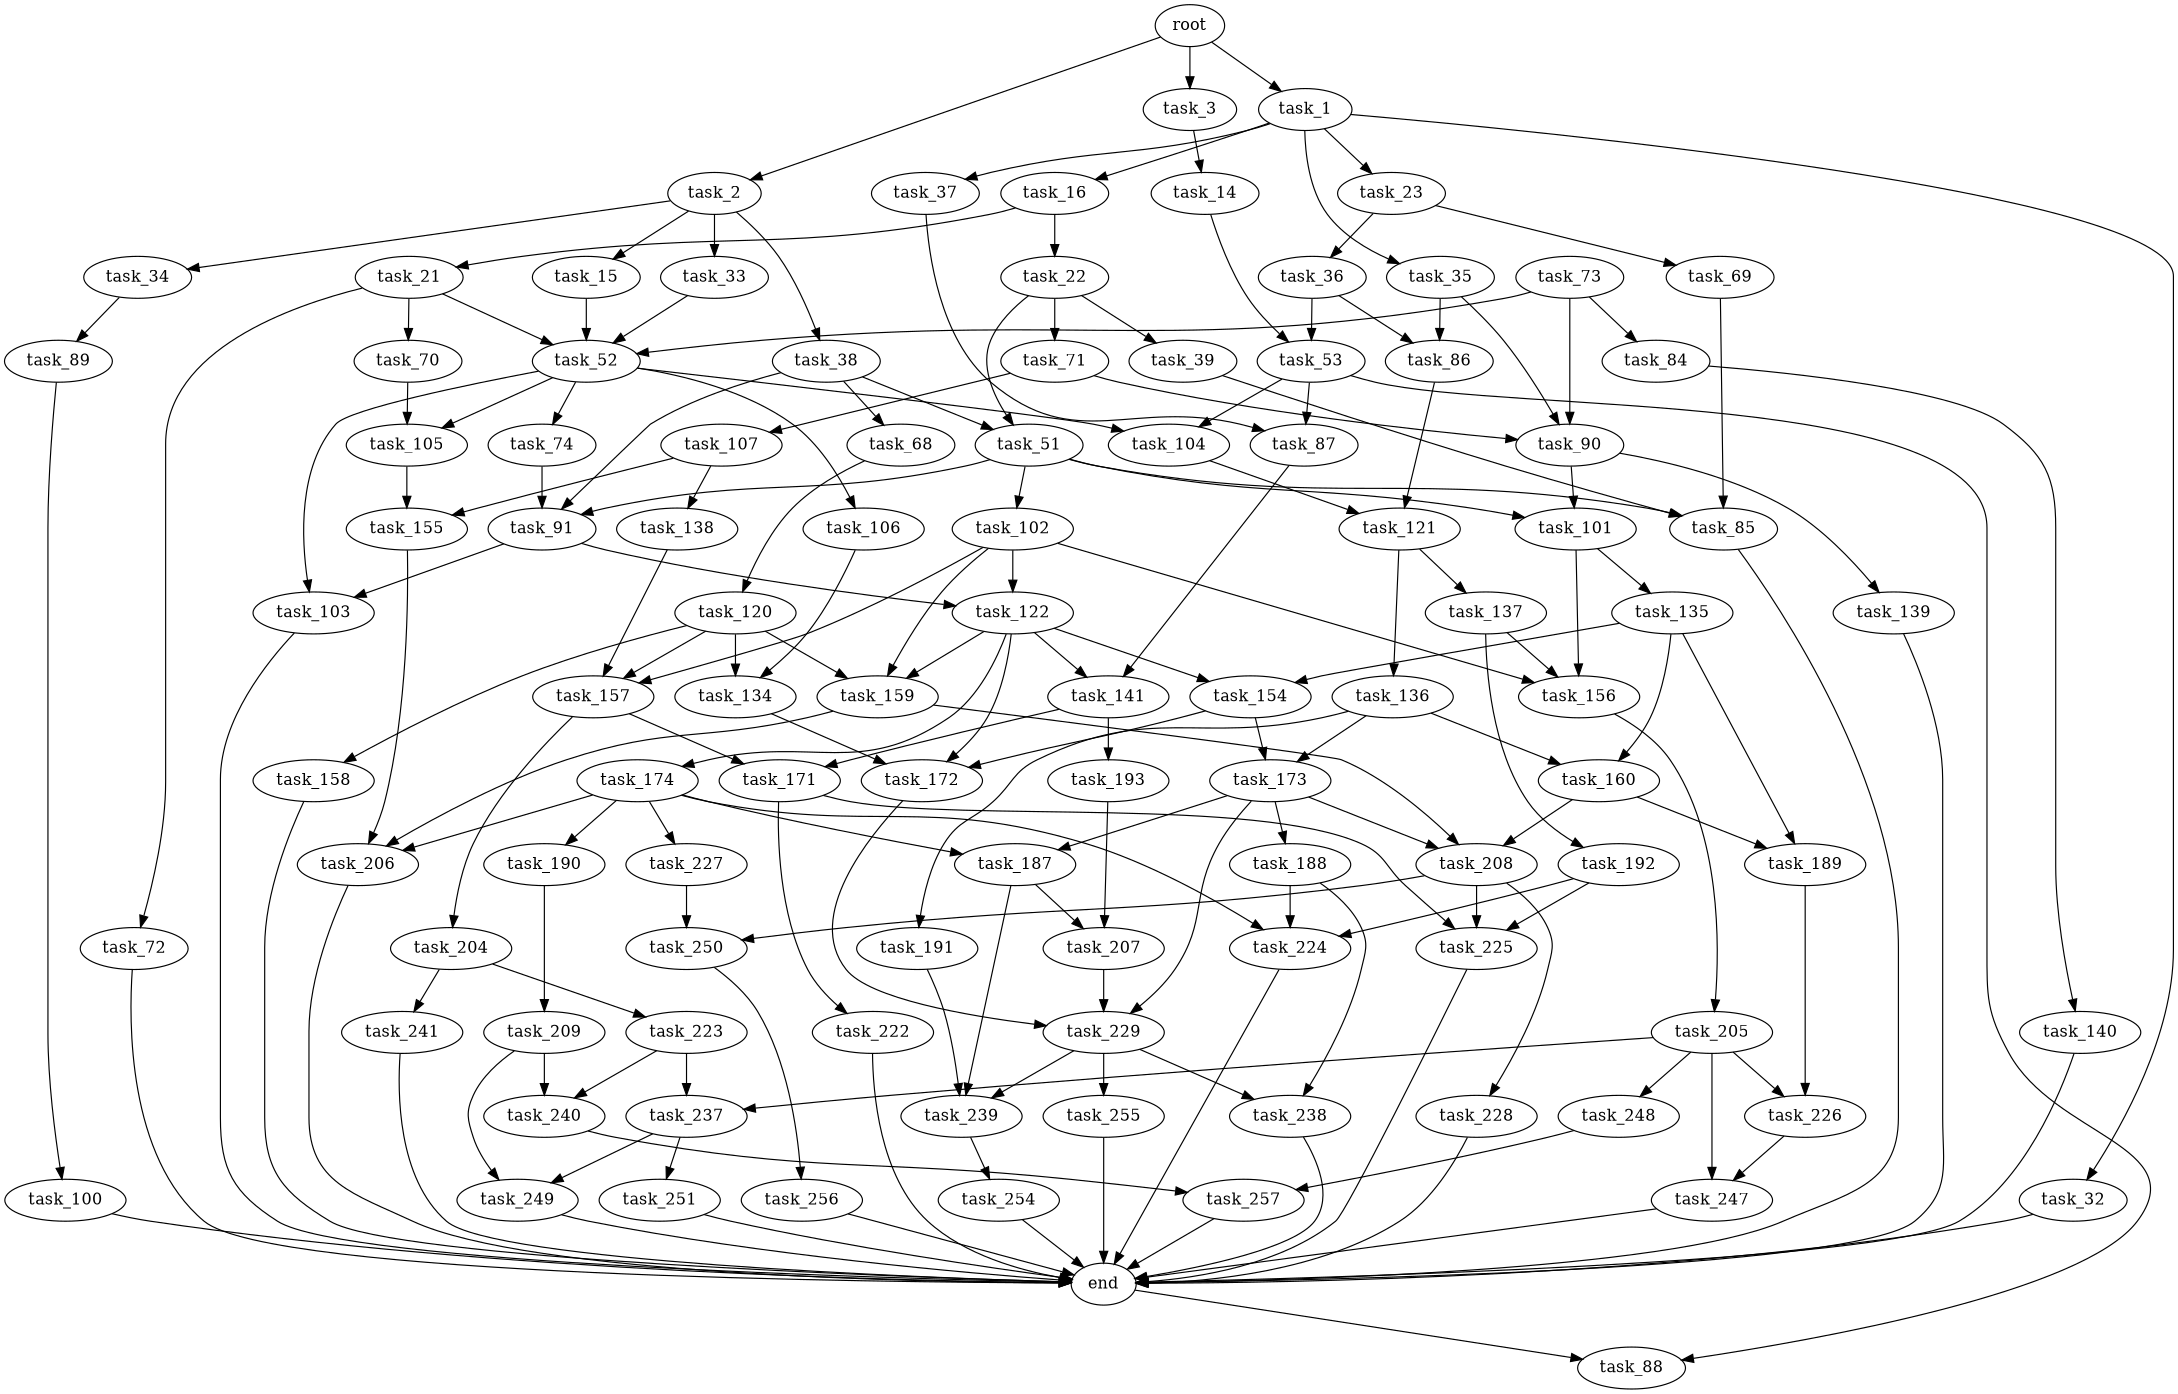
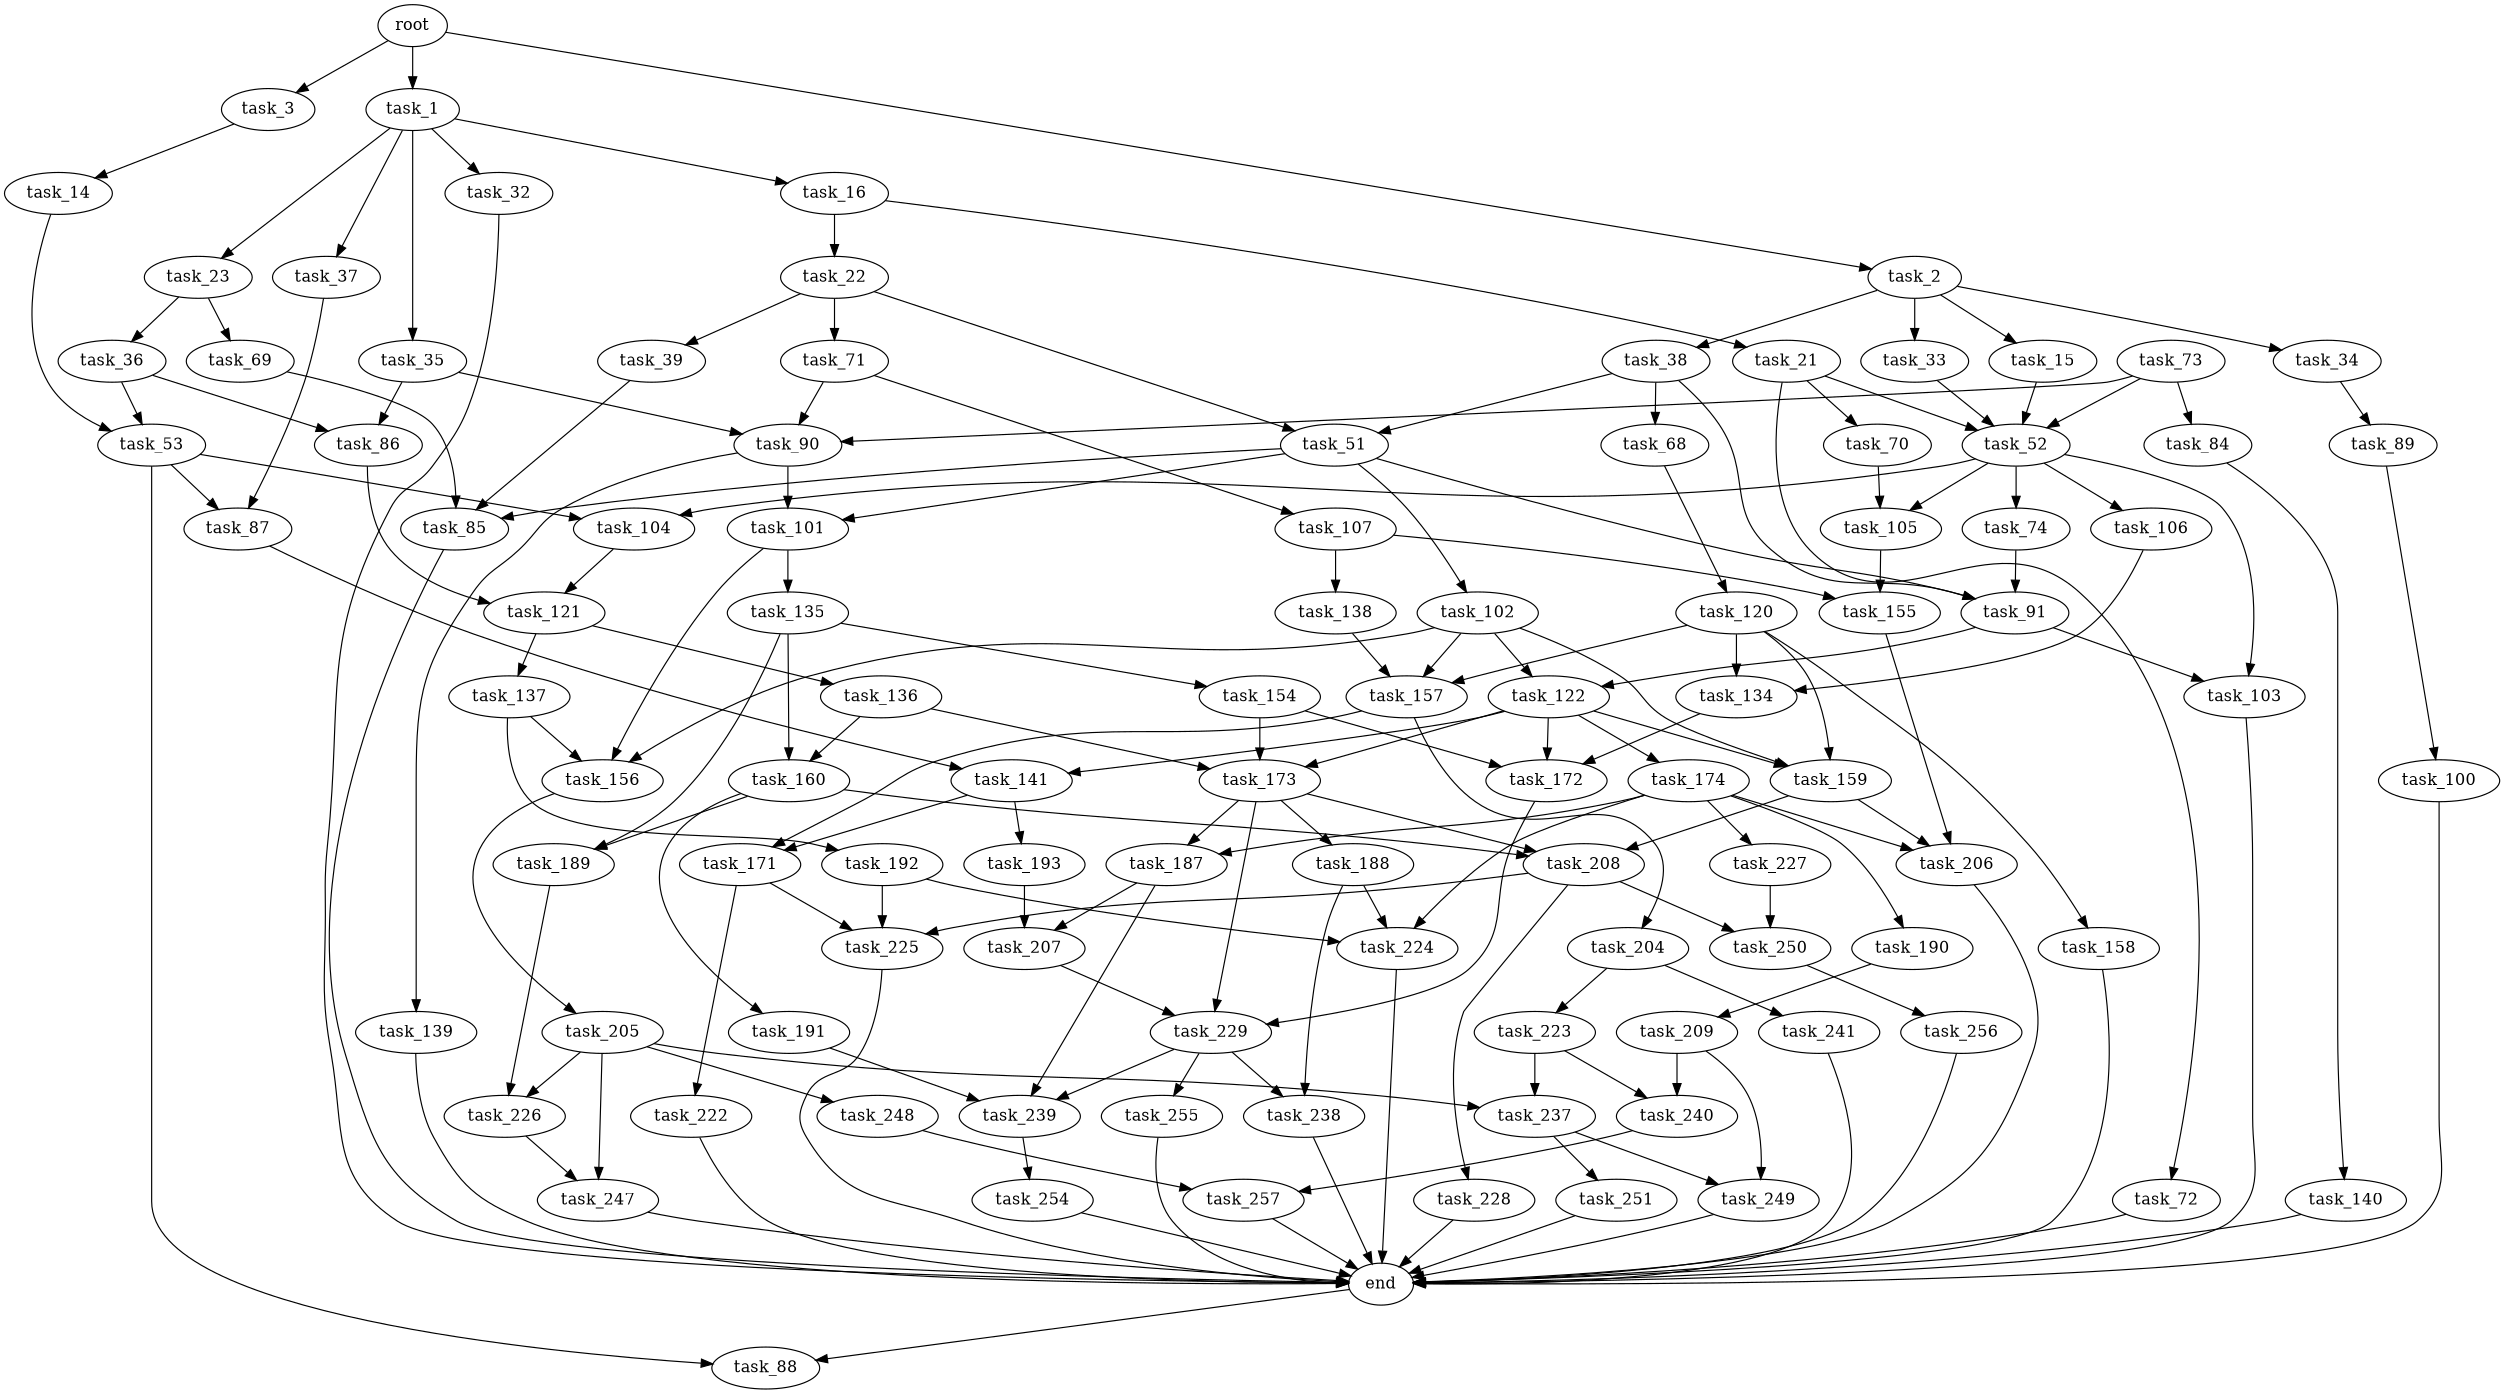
edge "task_122" -> "task_154": now "task_122" -> "task_173"
edge "task_136" -> "task_191": now "task_160" -> "task_191"
